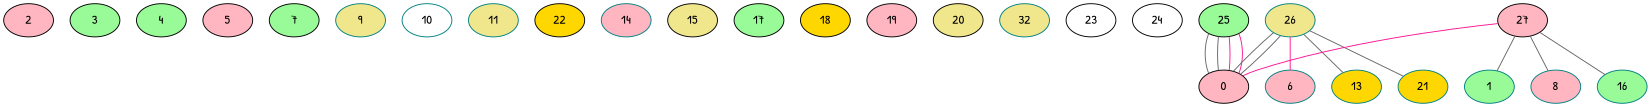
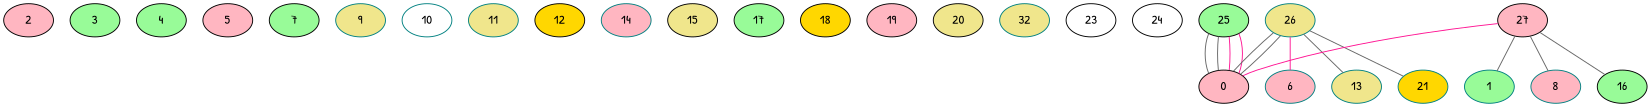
node "22": label "22" -> "12"
node "13": fillcolor gold -> khaki
node "16": color teal -> black
